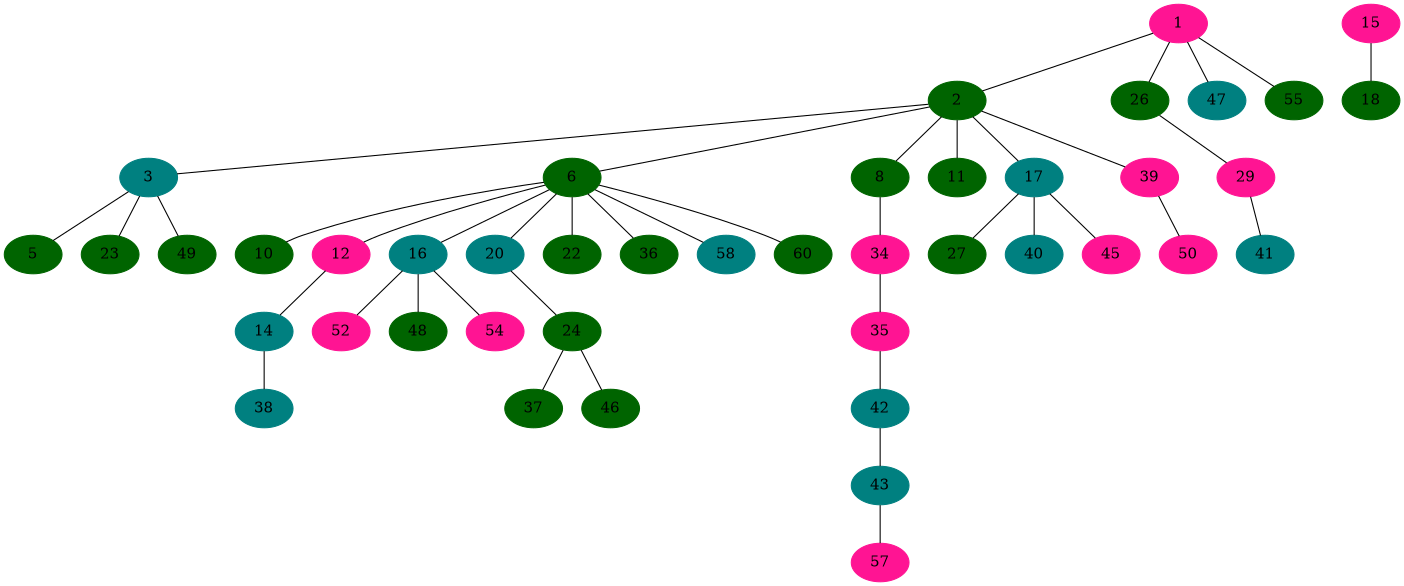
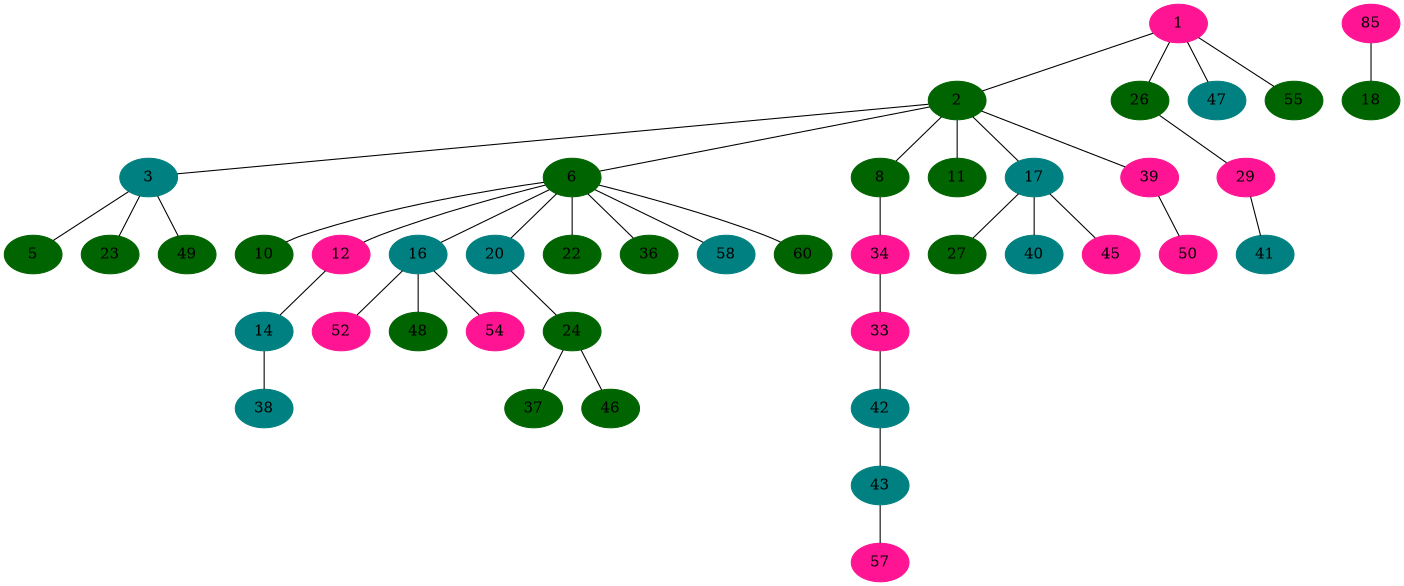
node "15": label "15" -> "85"
node "35": label "35" -> "33"
